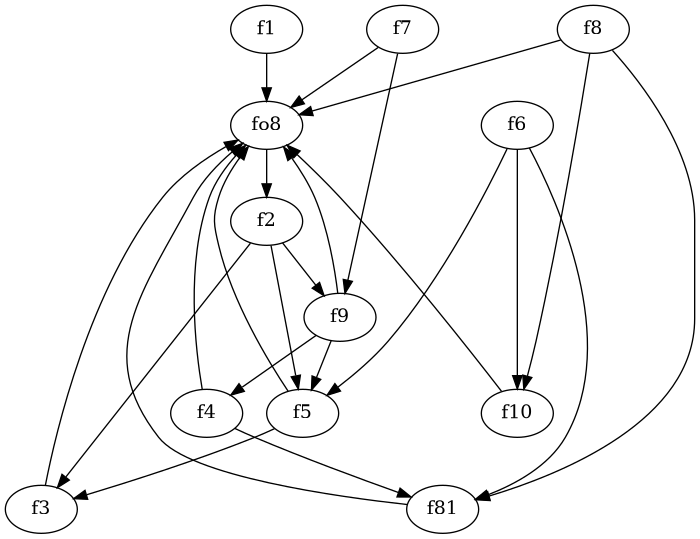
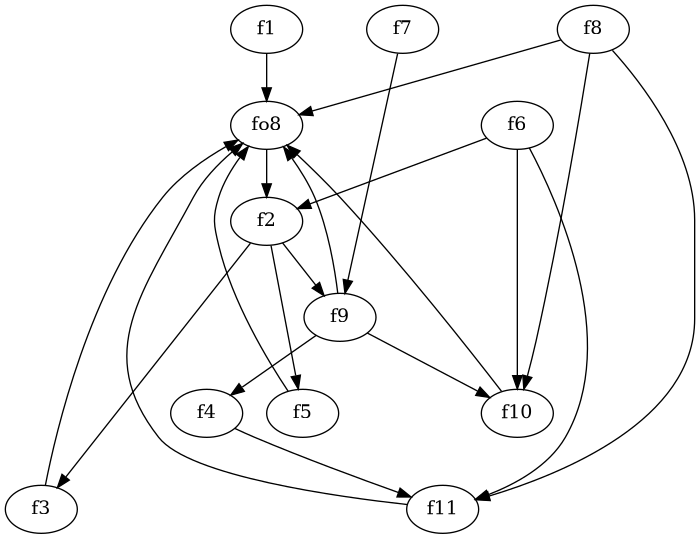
edge "f7" -> "fo8": removed
edge "f4" -> "fo8": removed
edge "f6" -> "f5": now "f6" -> "f2"
edge "f9" -> "f5": now "f9" -> "f10"
edge "f5" -> "f3": removed
node "f81": label "f81" -> "f11"
